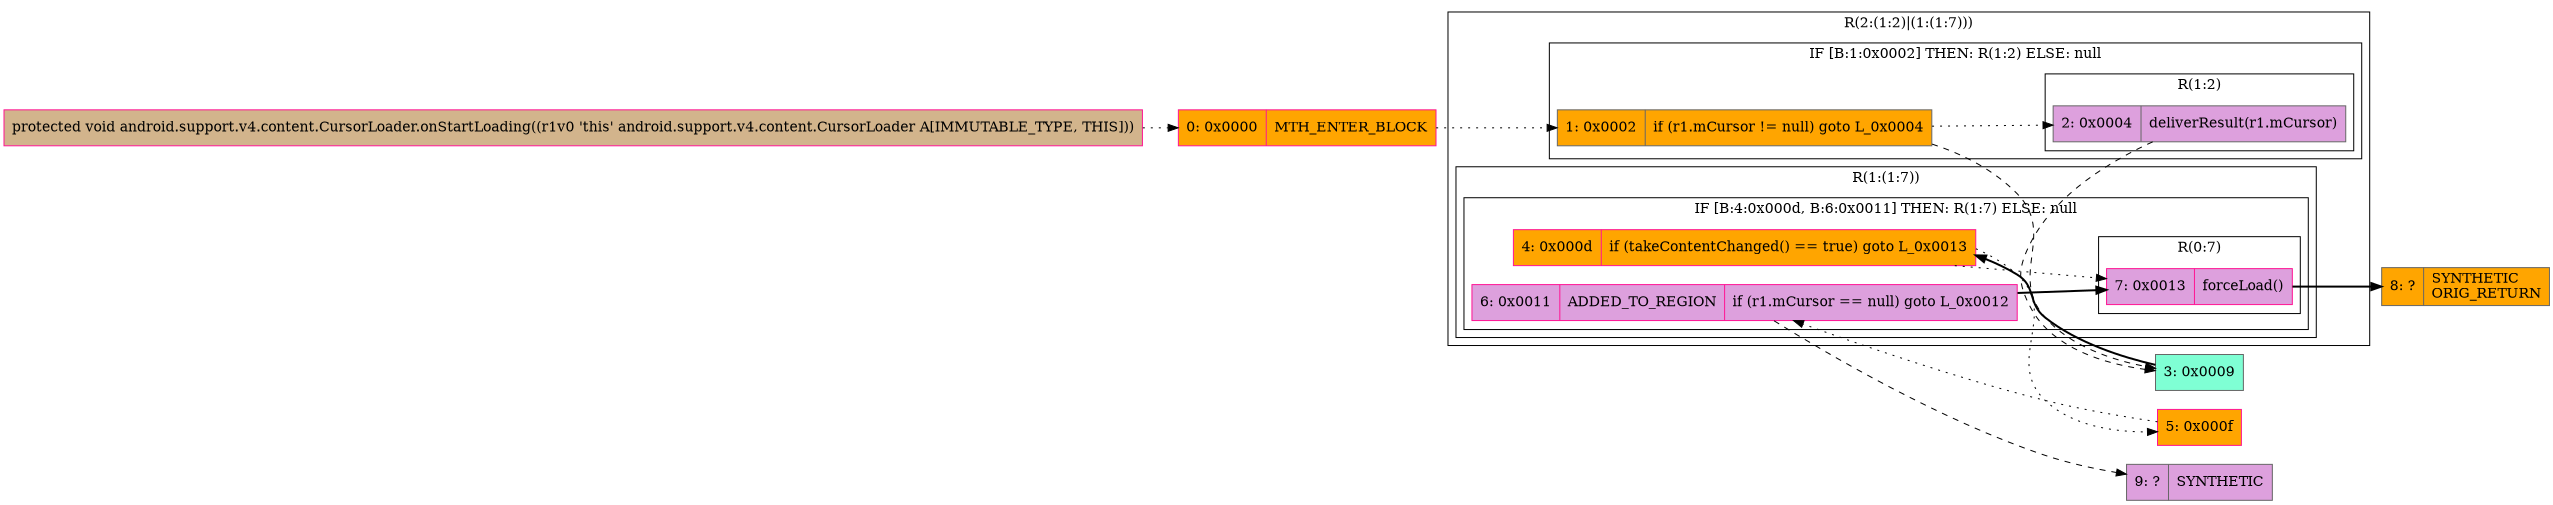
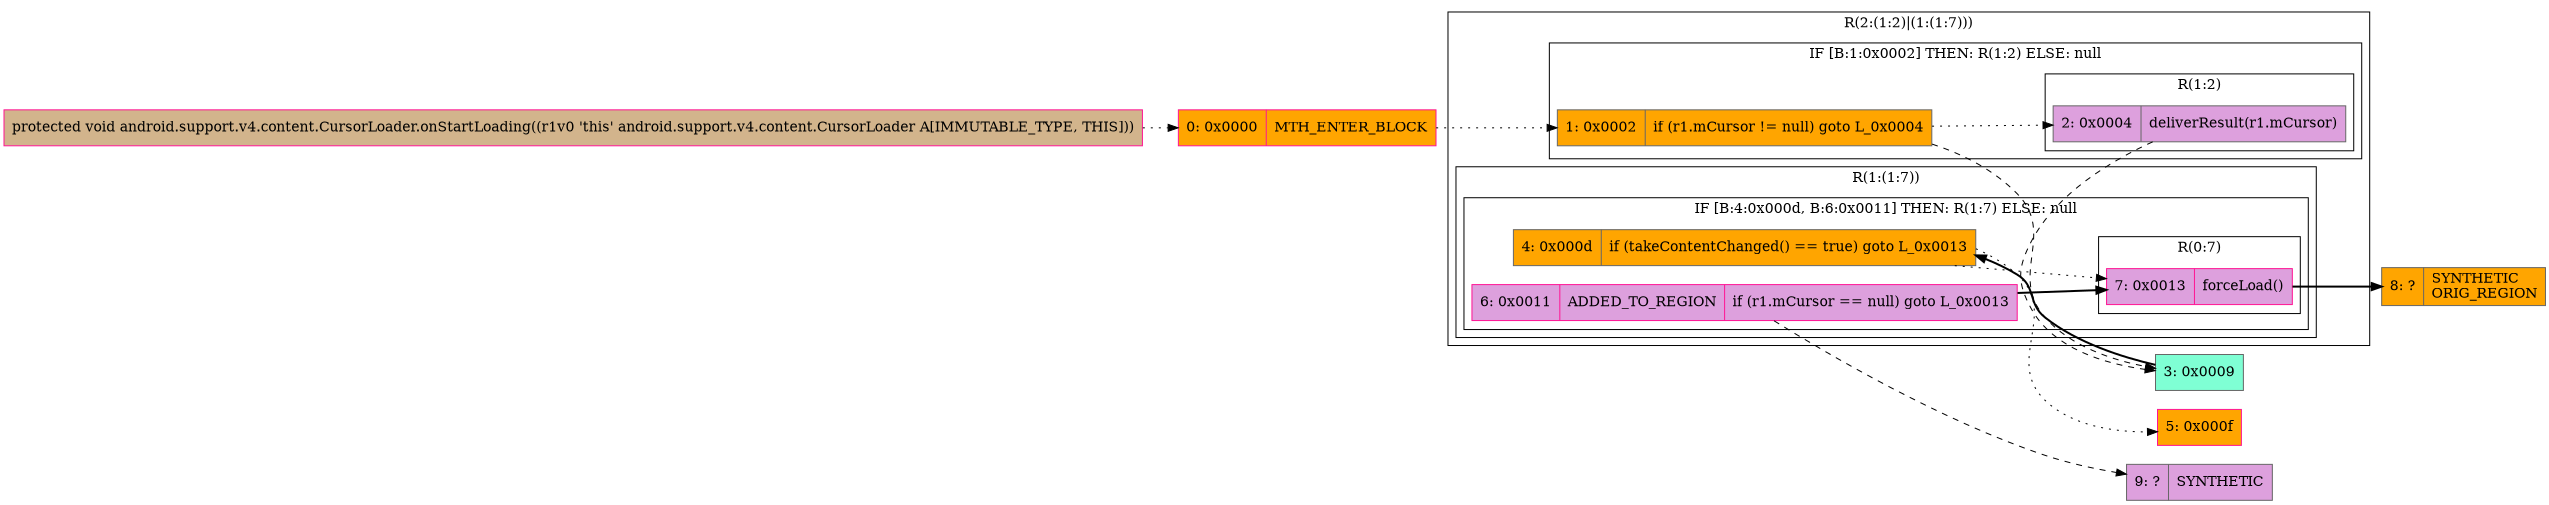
node "4: 0x000d": color deeppink -> gray40
node "8: ?": text "ORIG_RETURN" -> "ORIG_REGION"
node "6: 0x0011": text "if (r1.mCursor == null) goto L_0x0012" -> "if (r1.mCursor == null) goto L_0x0013"
edge "5: 0x000f" -> "6: 0x0011": removed
